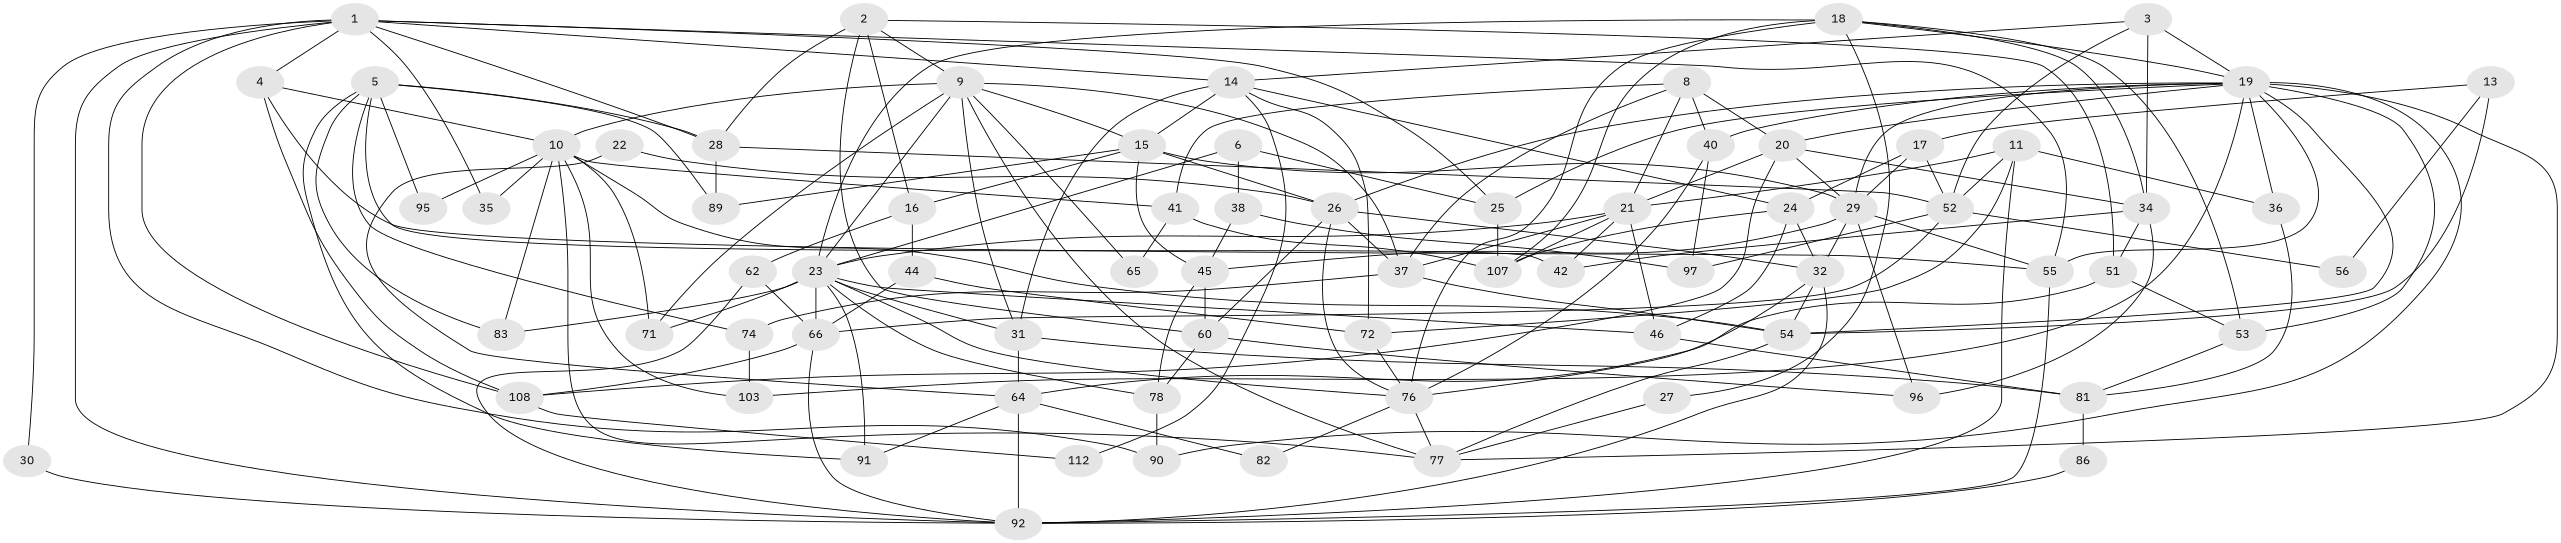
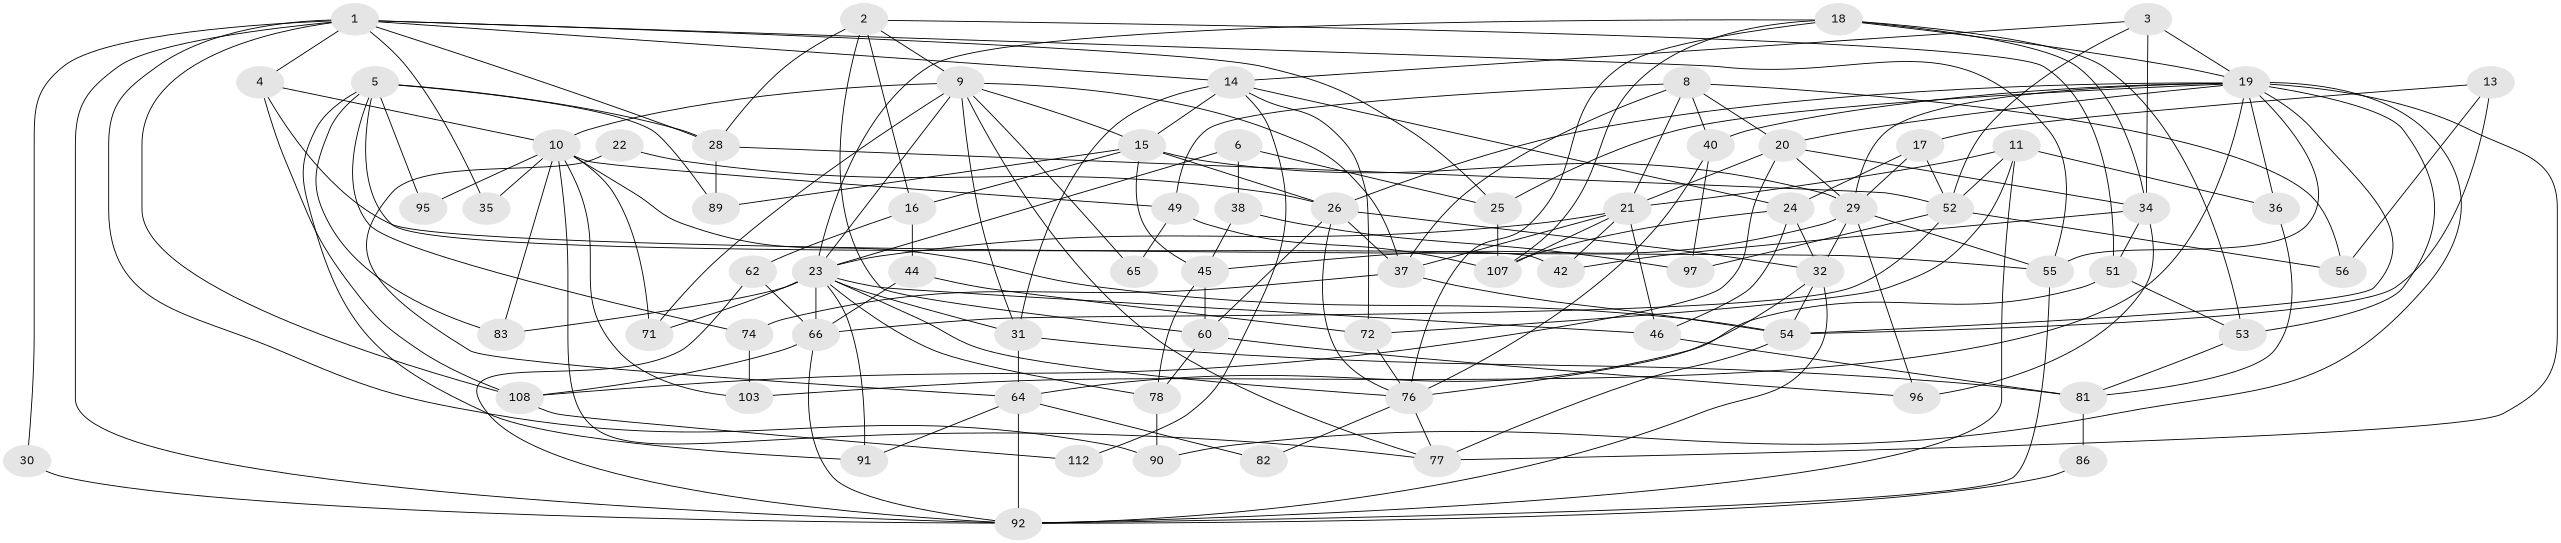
edge "8" -- "56": added
node "41": label "41" -> "49"
node "27": removed
